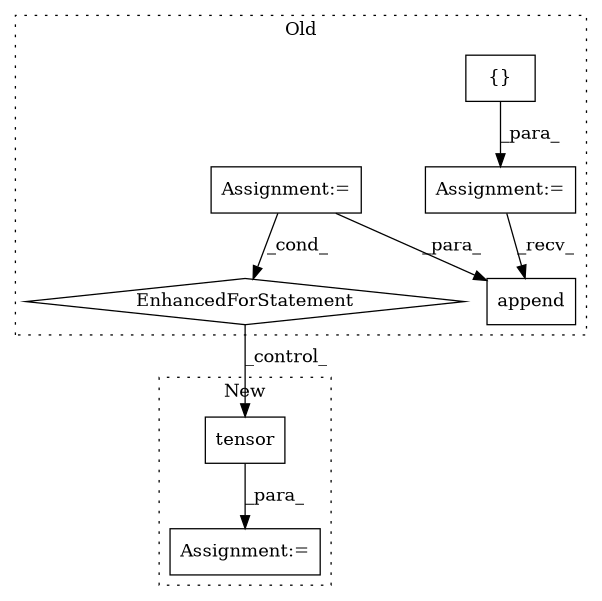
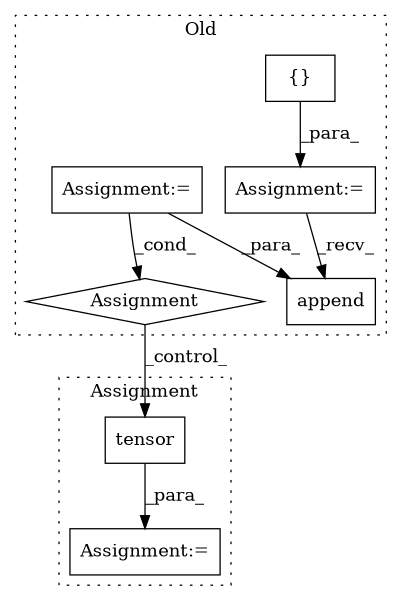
node "EnhancedForStatement": label "EnhancedForStatement" -> "Assignment"
cluster "New": label "New" -> "Assignment"
